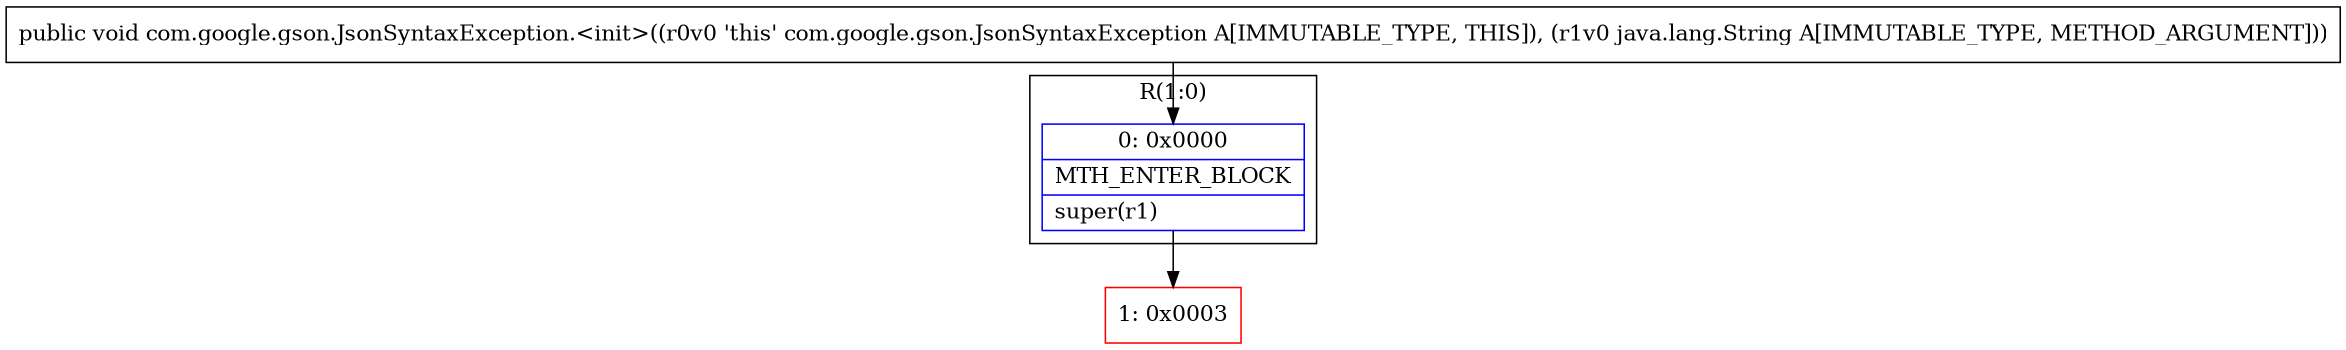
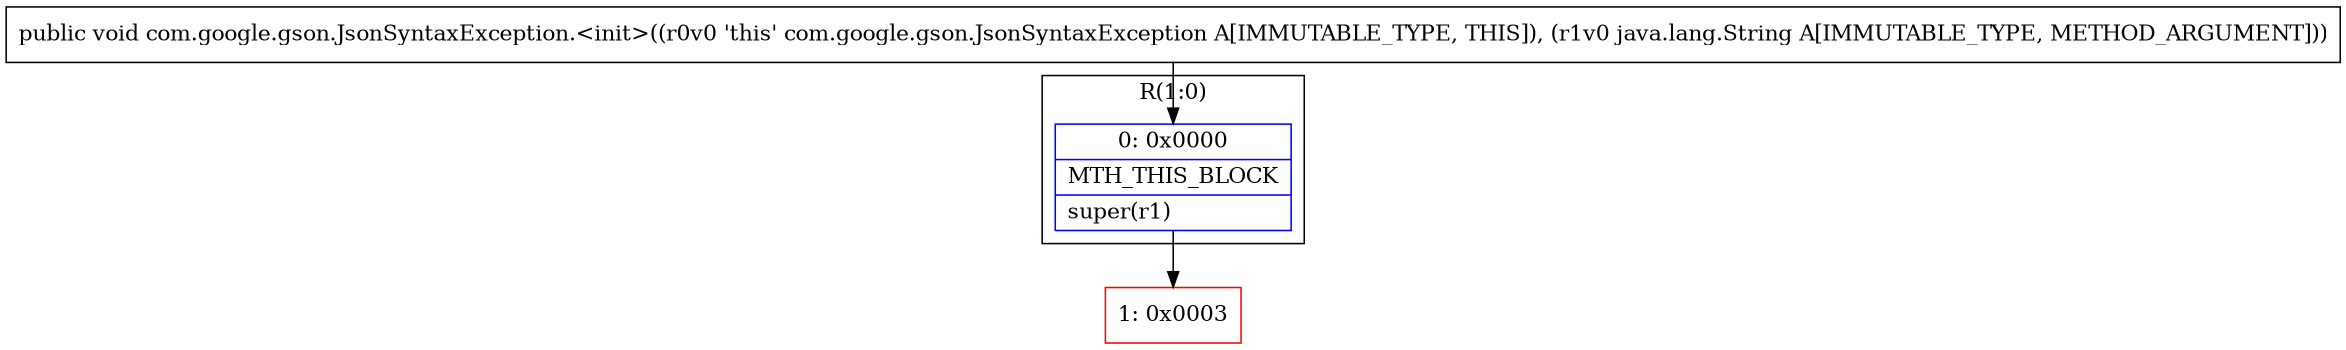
node "0: 0x0000": text "MTH_ENTER_BLOCK" -> "MTH_THIS_BLOCK"
